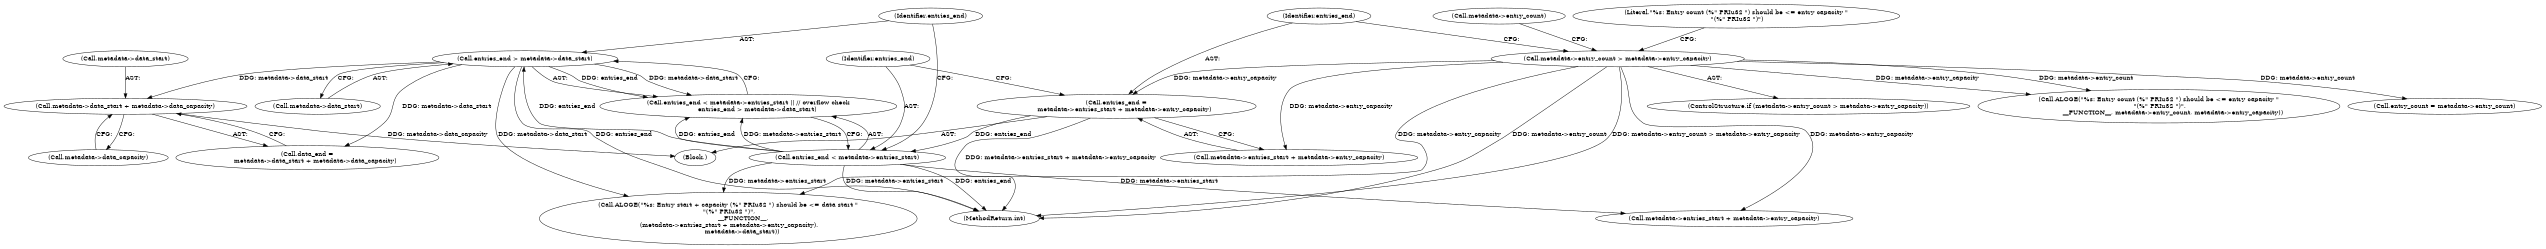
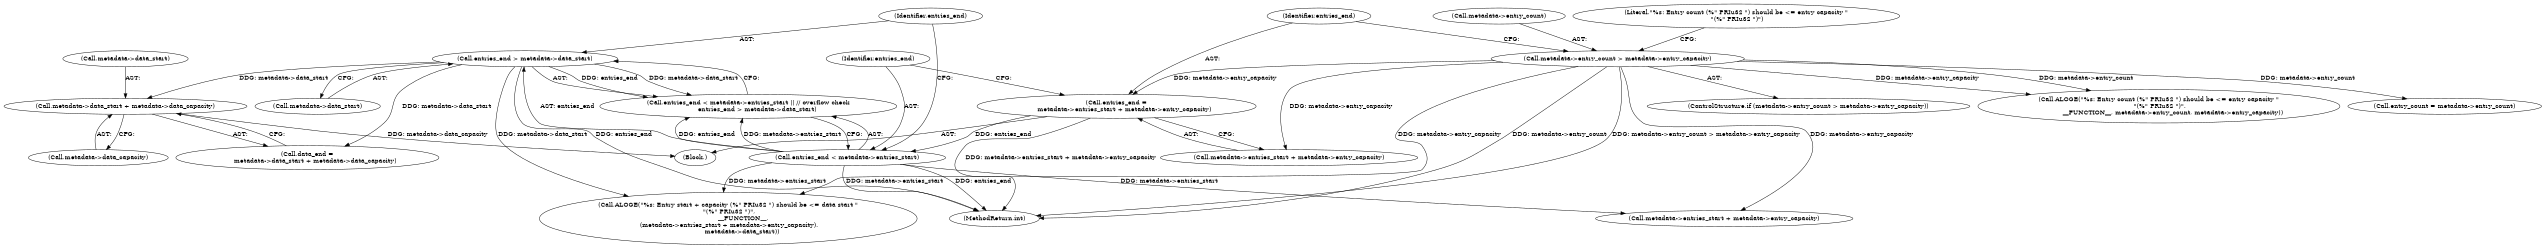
edge "(Call,metadata->entry_count)" -> "(Call,metadata->entry_count > metadata->entry_capacity)": label "CFG: " -> "AST: "
edge "(Call,entries_end < metadata->entries_start)" -> "(Call,entries_end > metadata->data_start)": label "DDG: entries_end" -> "AST: entries_end"
edge "(Call,metadata->data_capacity)" -> "(Call,metadata->data_start + metadata->data_capacity)": label "CFG: " -> "AST: "
